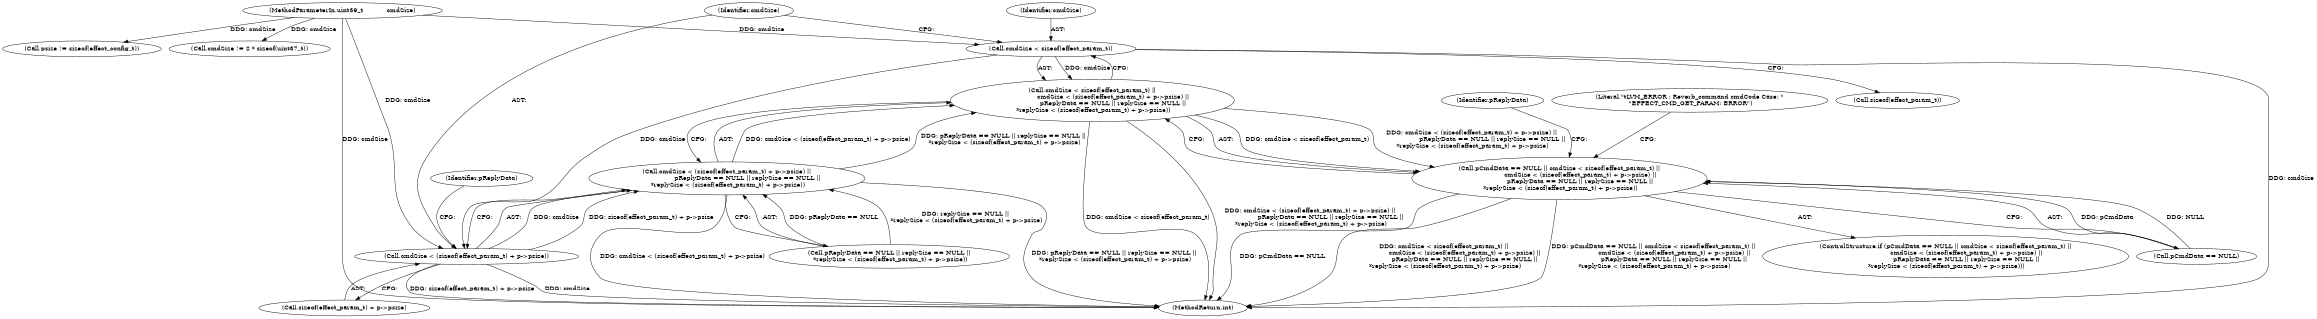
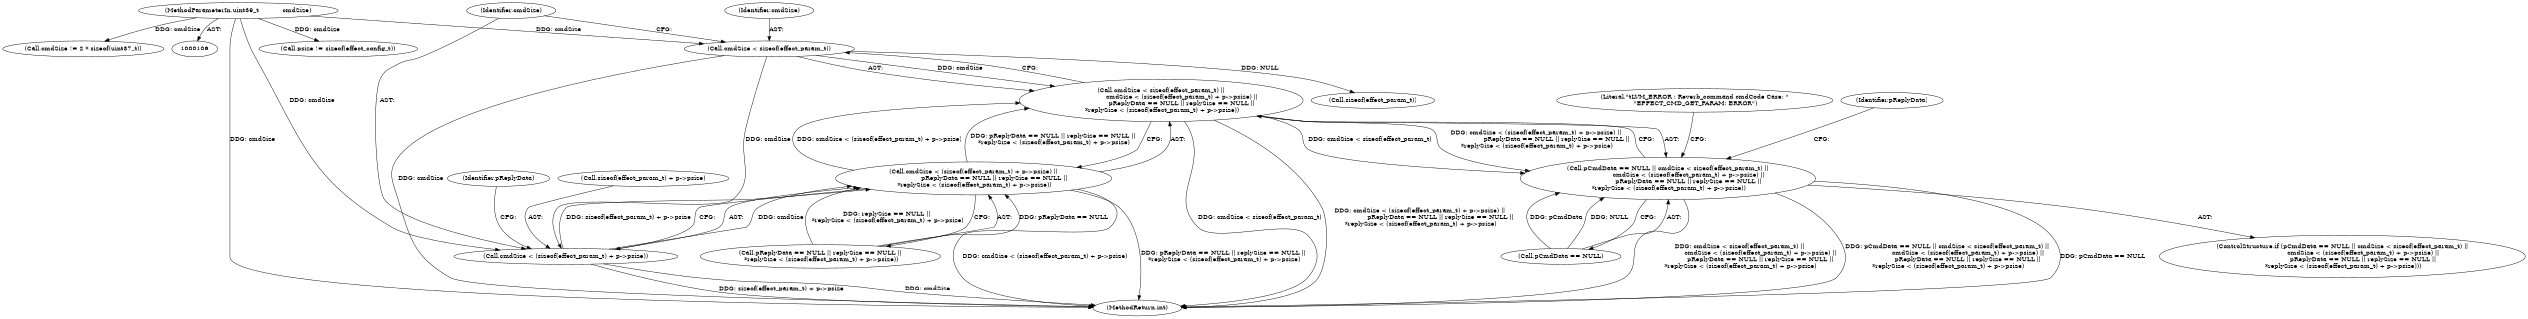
node "1000106": added
edge "(Call,cmdSize < sizeof(effect_param_t))" -> "(Call,sizeof(effect_param_t))": label "CFG: " -> "DDG: NULL"
edge "(Call,cmdSize < (sizeof(effect_param_t) + p->psize))" -> "(Call,sizeof(effect_param_t) + p->psize)": removed, label "CFG:"
